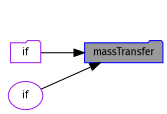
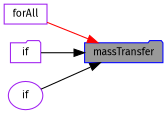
node "forAll": added
